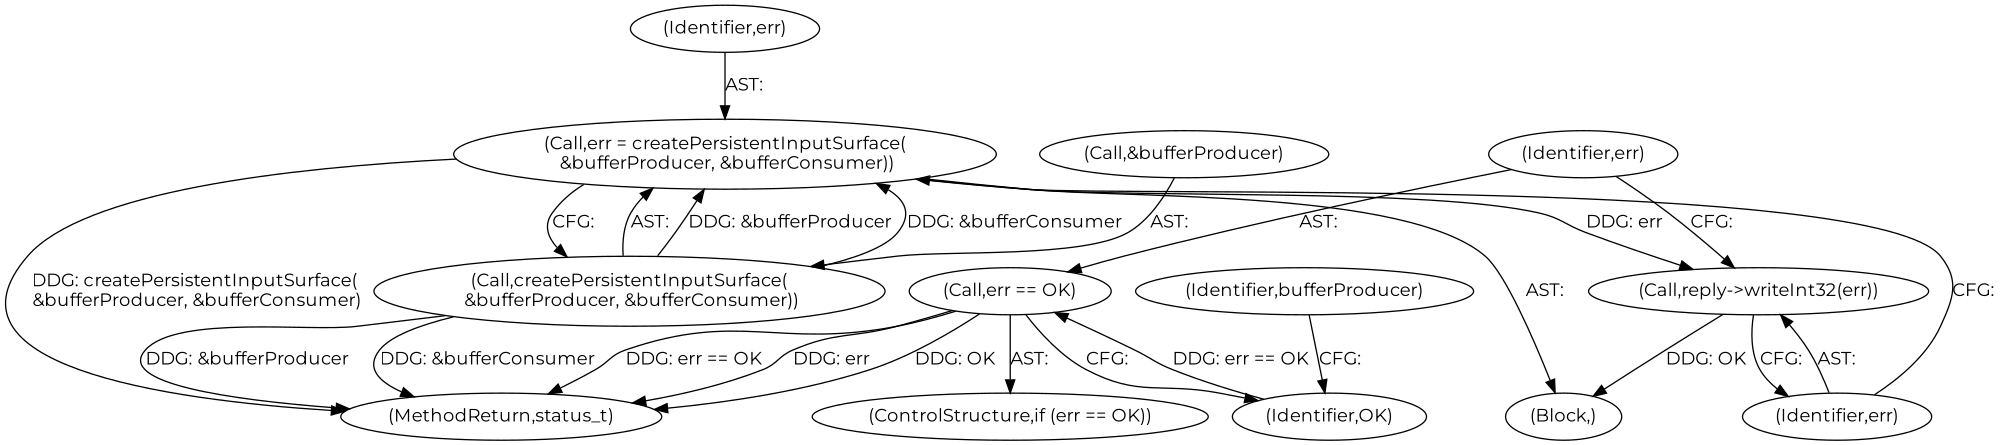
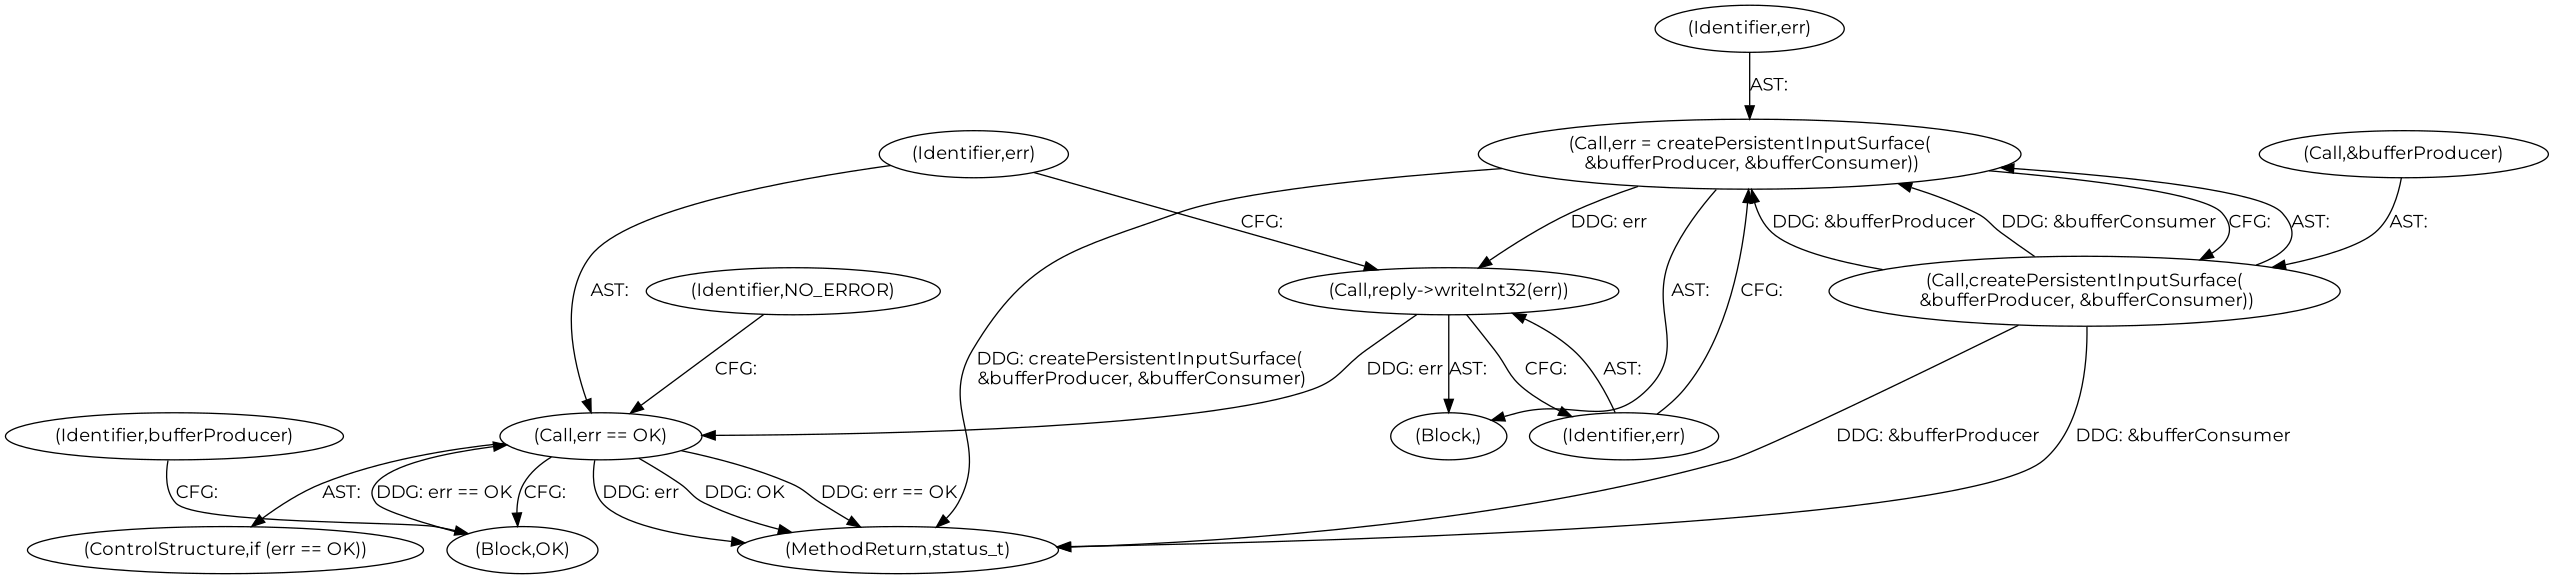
node "(Identifier,NO_ERROR)": added
edge "(Call,reply->writeInt32(err))" -> "(Block,)": label "DDG: OK" -> "AST: "
node "(Identifier,OK)": label "(Identifier,OK)" -> "(Block,OK)"
edge "(Call,reply->writeInt32(err))" -> "(Call,err == OK)": added, label "DDG: err"
